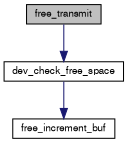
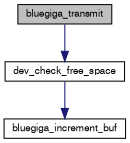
node "free_transmit": label "free_transmit" -> "bluegiga_transmit"
node "free_increment_buf": label "free_increment_buf" -> "bluegiga_increment_buf"
